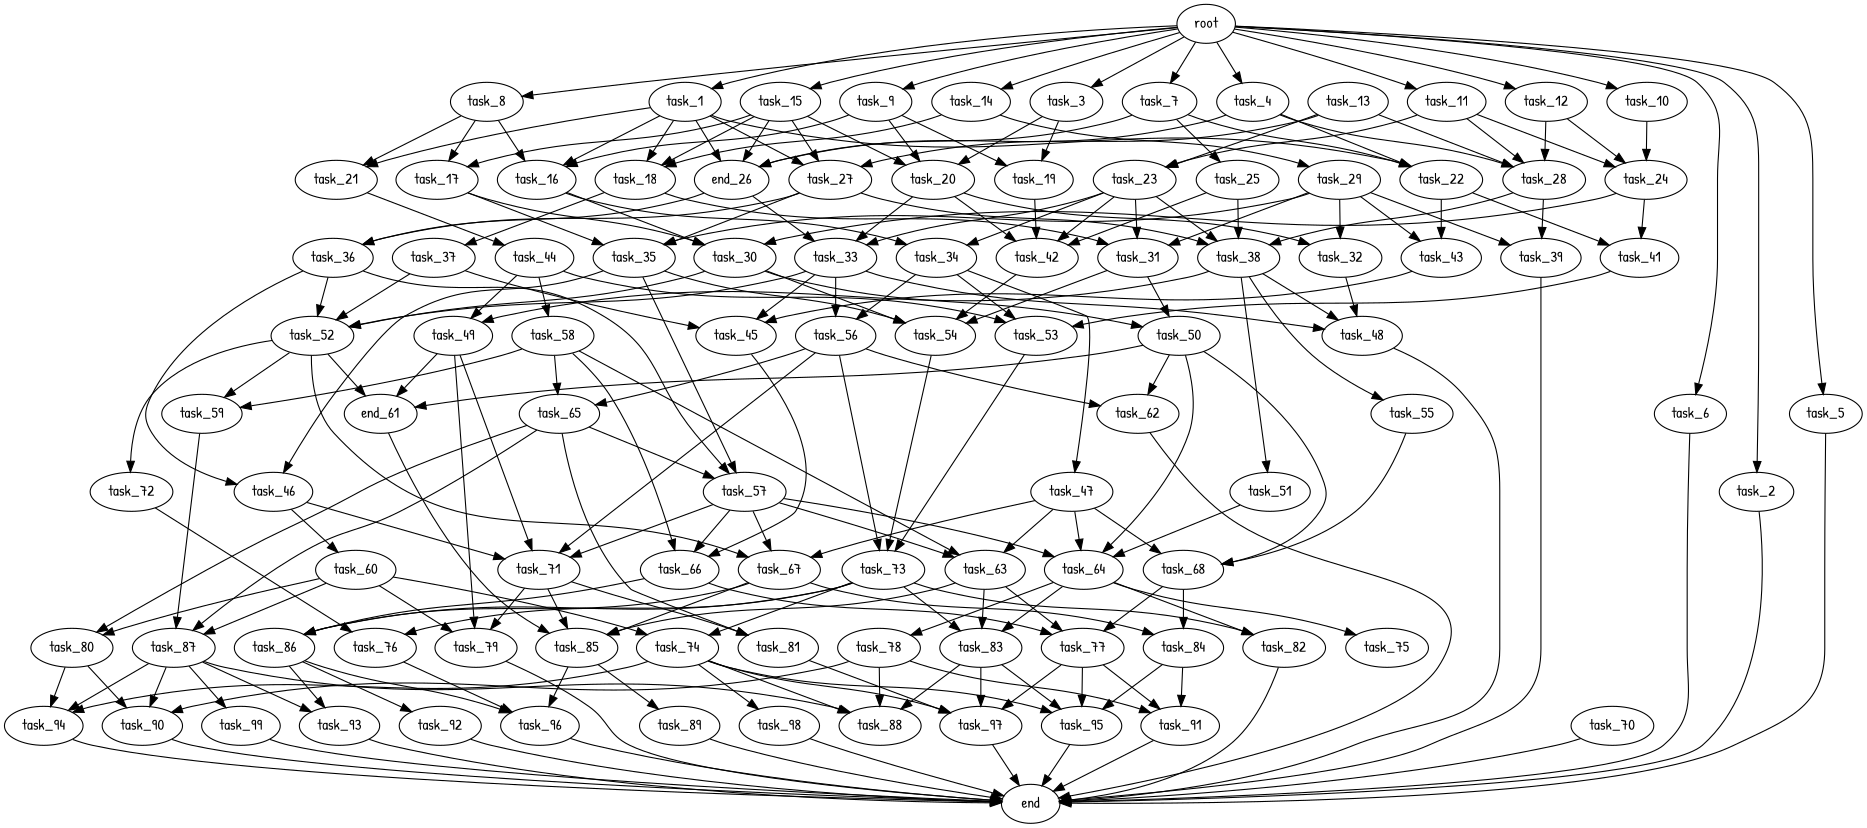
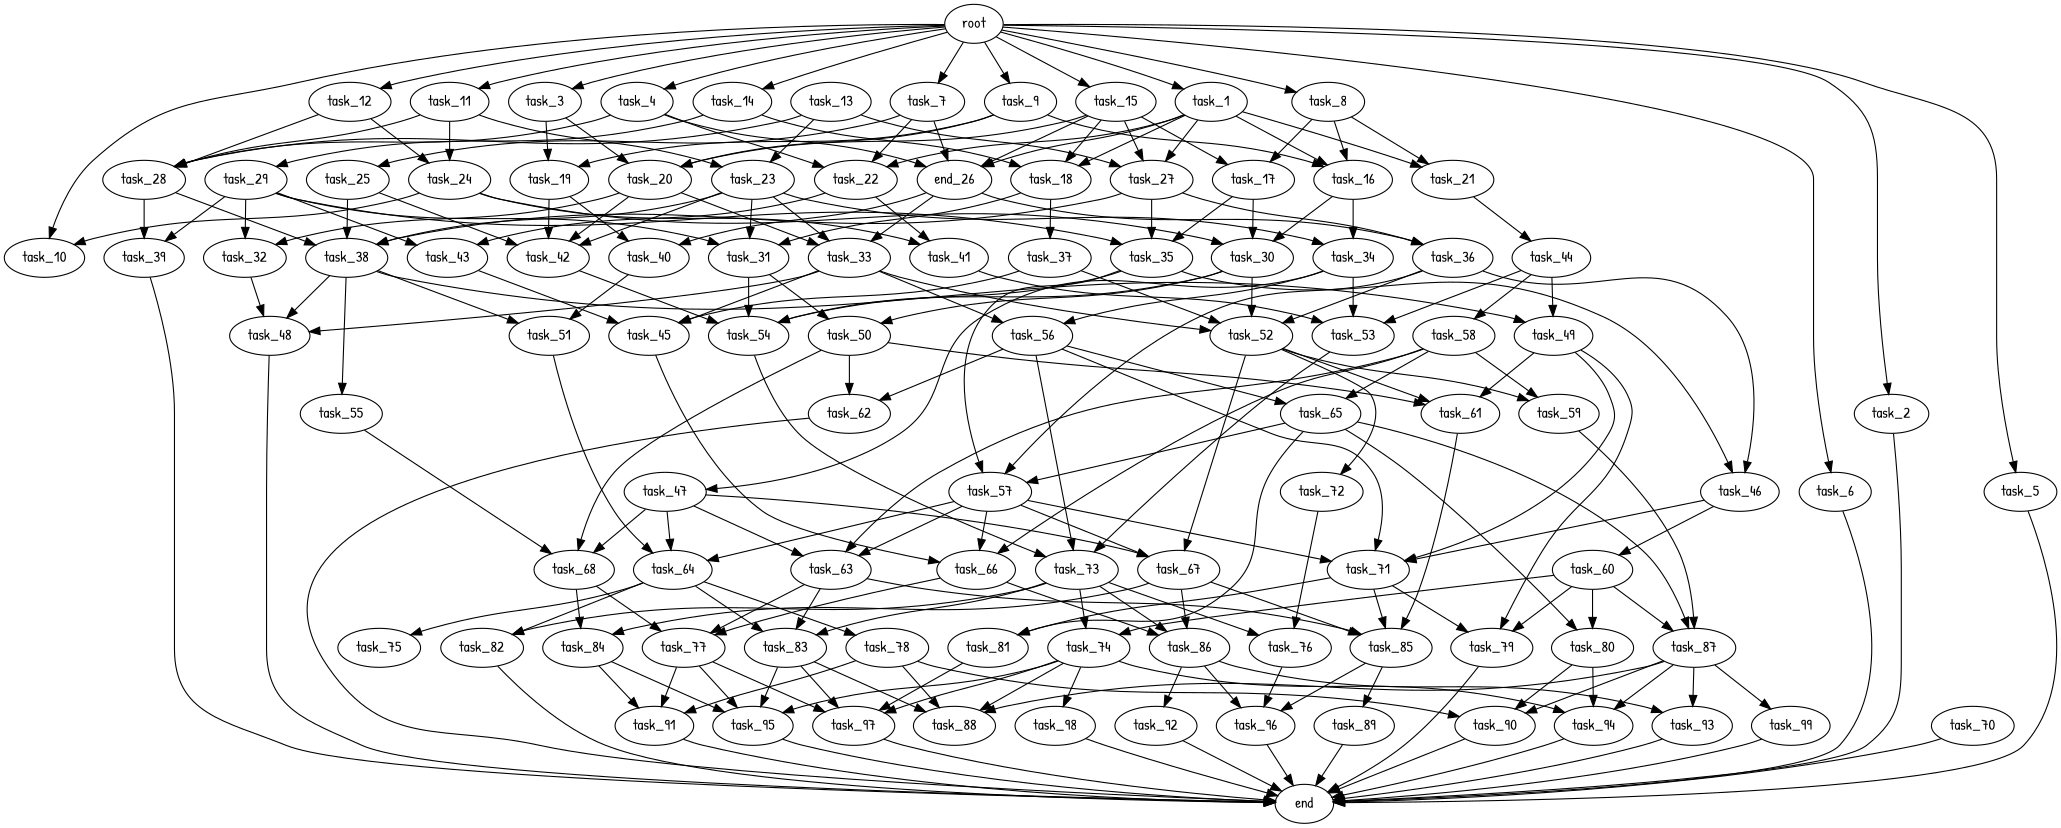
edge "task_10" -> "task_24": reversed
node "task_40": added
node "end_61": label "end_61" -> "task_61"
edge "task_50" -> "task_64": removed
